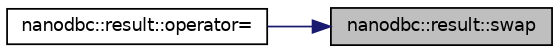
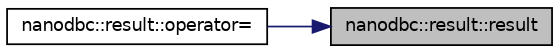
node "nanodbc::result::swap": label "nanodbc::result::swap" -> "nanodbc::result::result"
